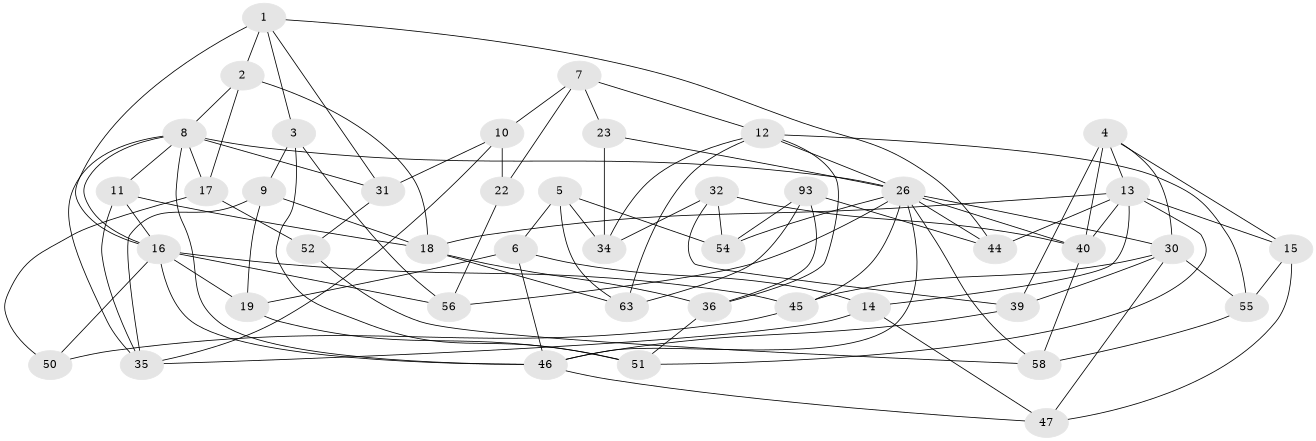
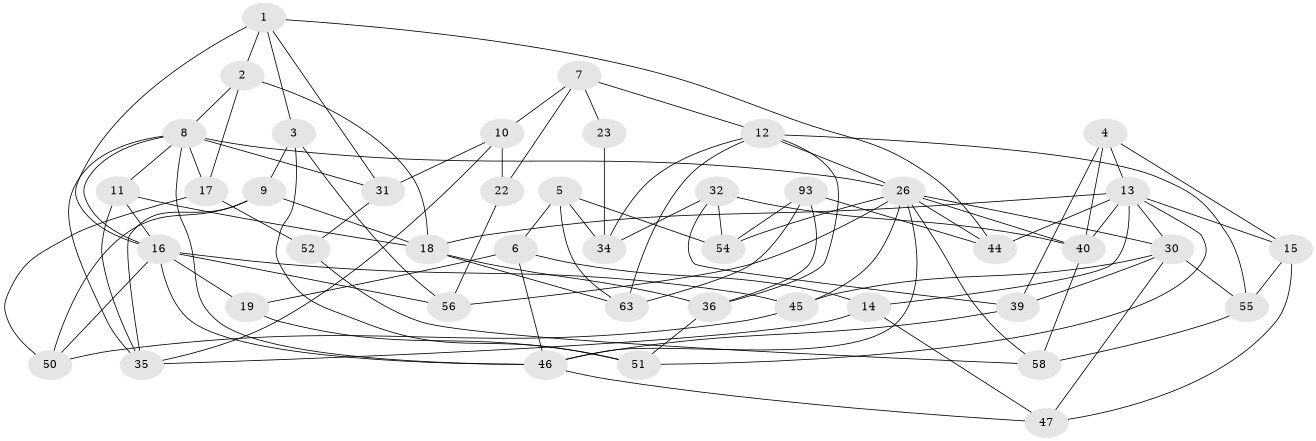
edge "23" -- "26": removed
edge "4" -- "30": now "13" -- "30"
edge "9" -- "19": now "9" -- "50"
